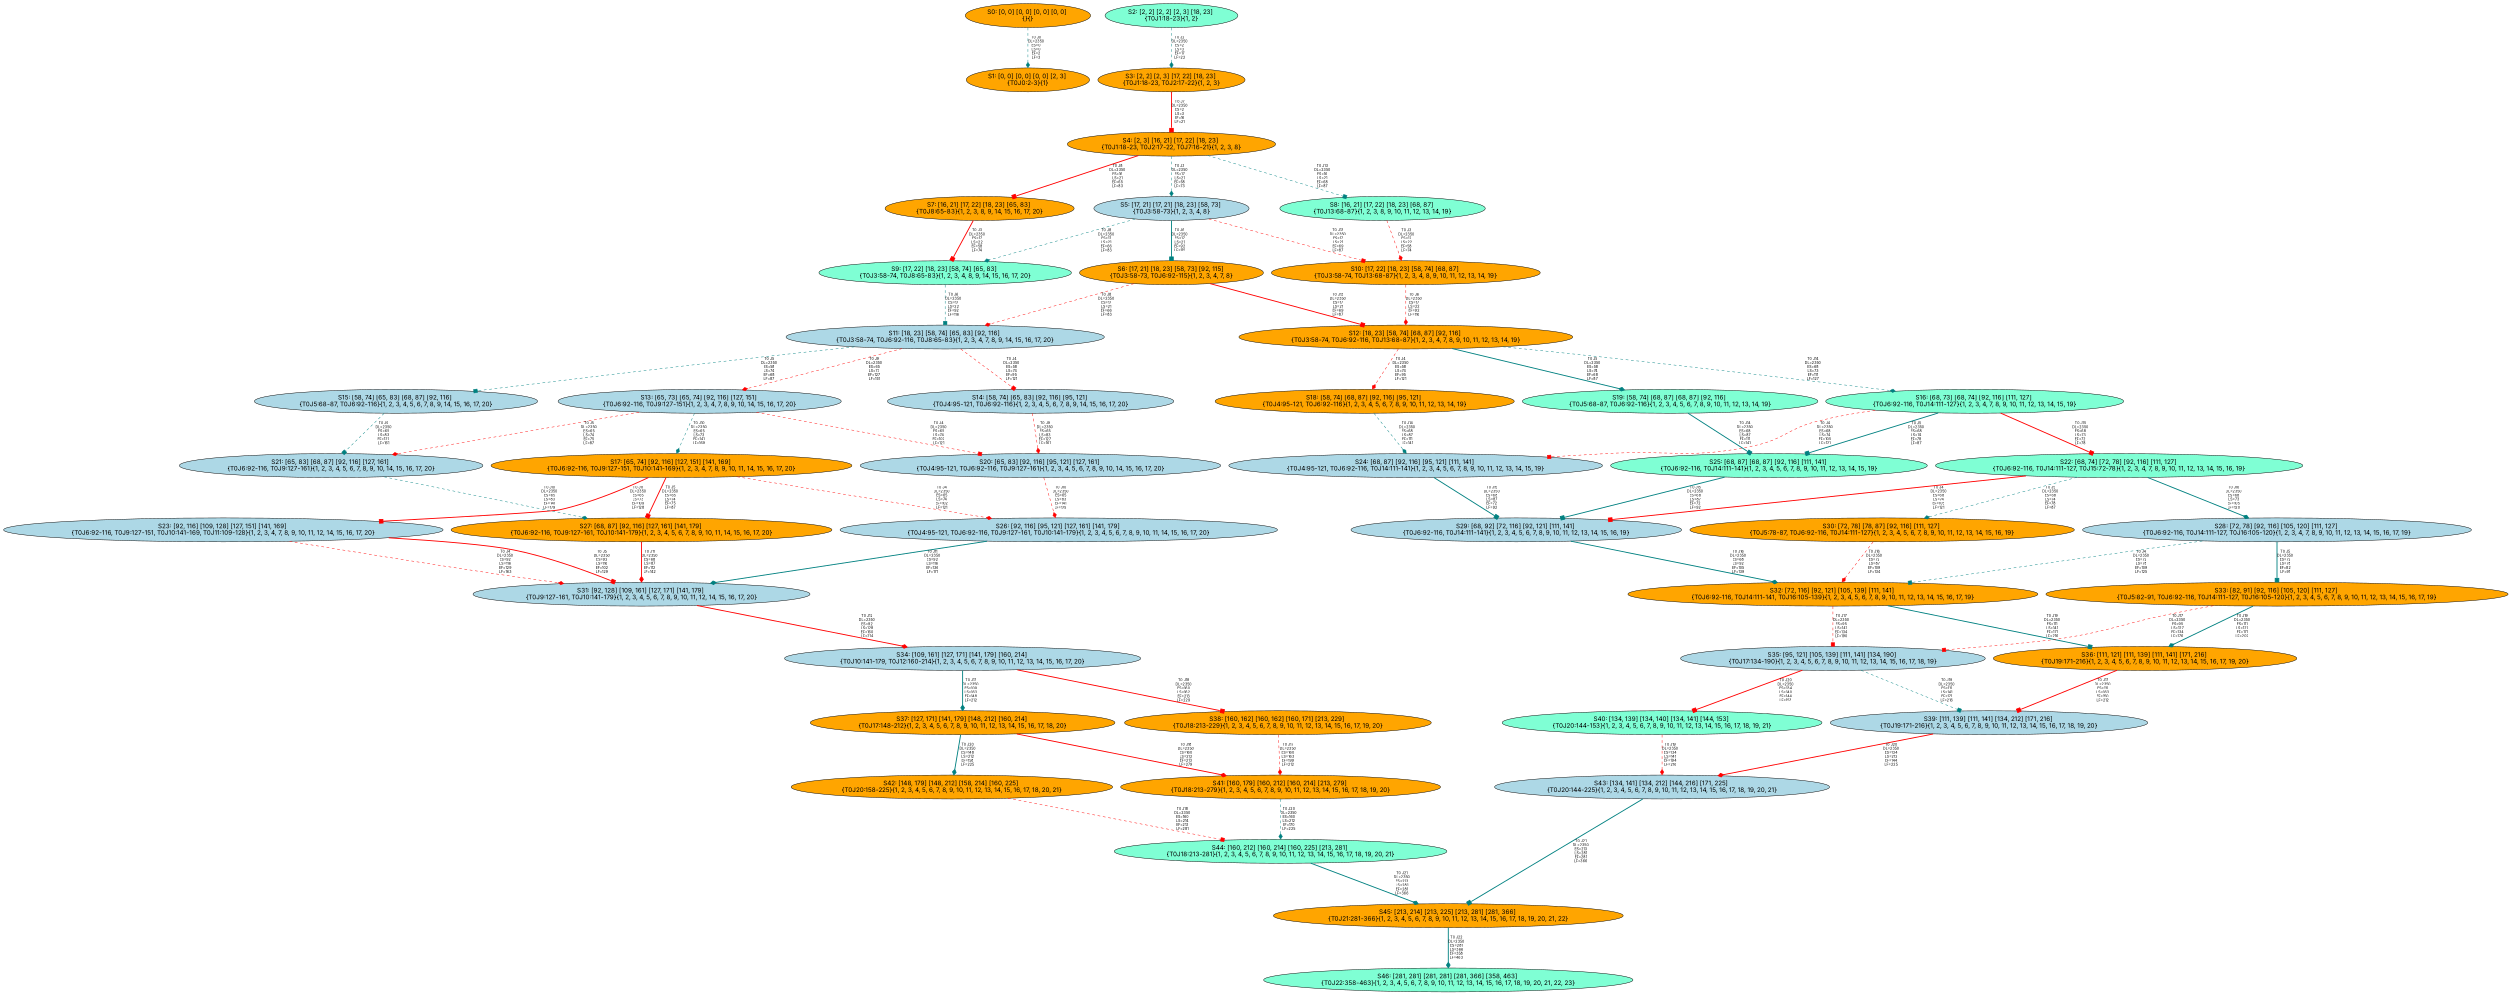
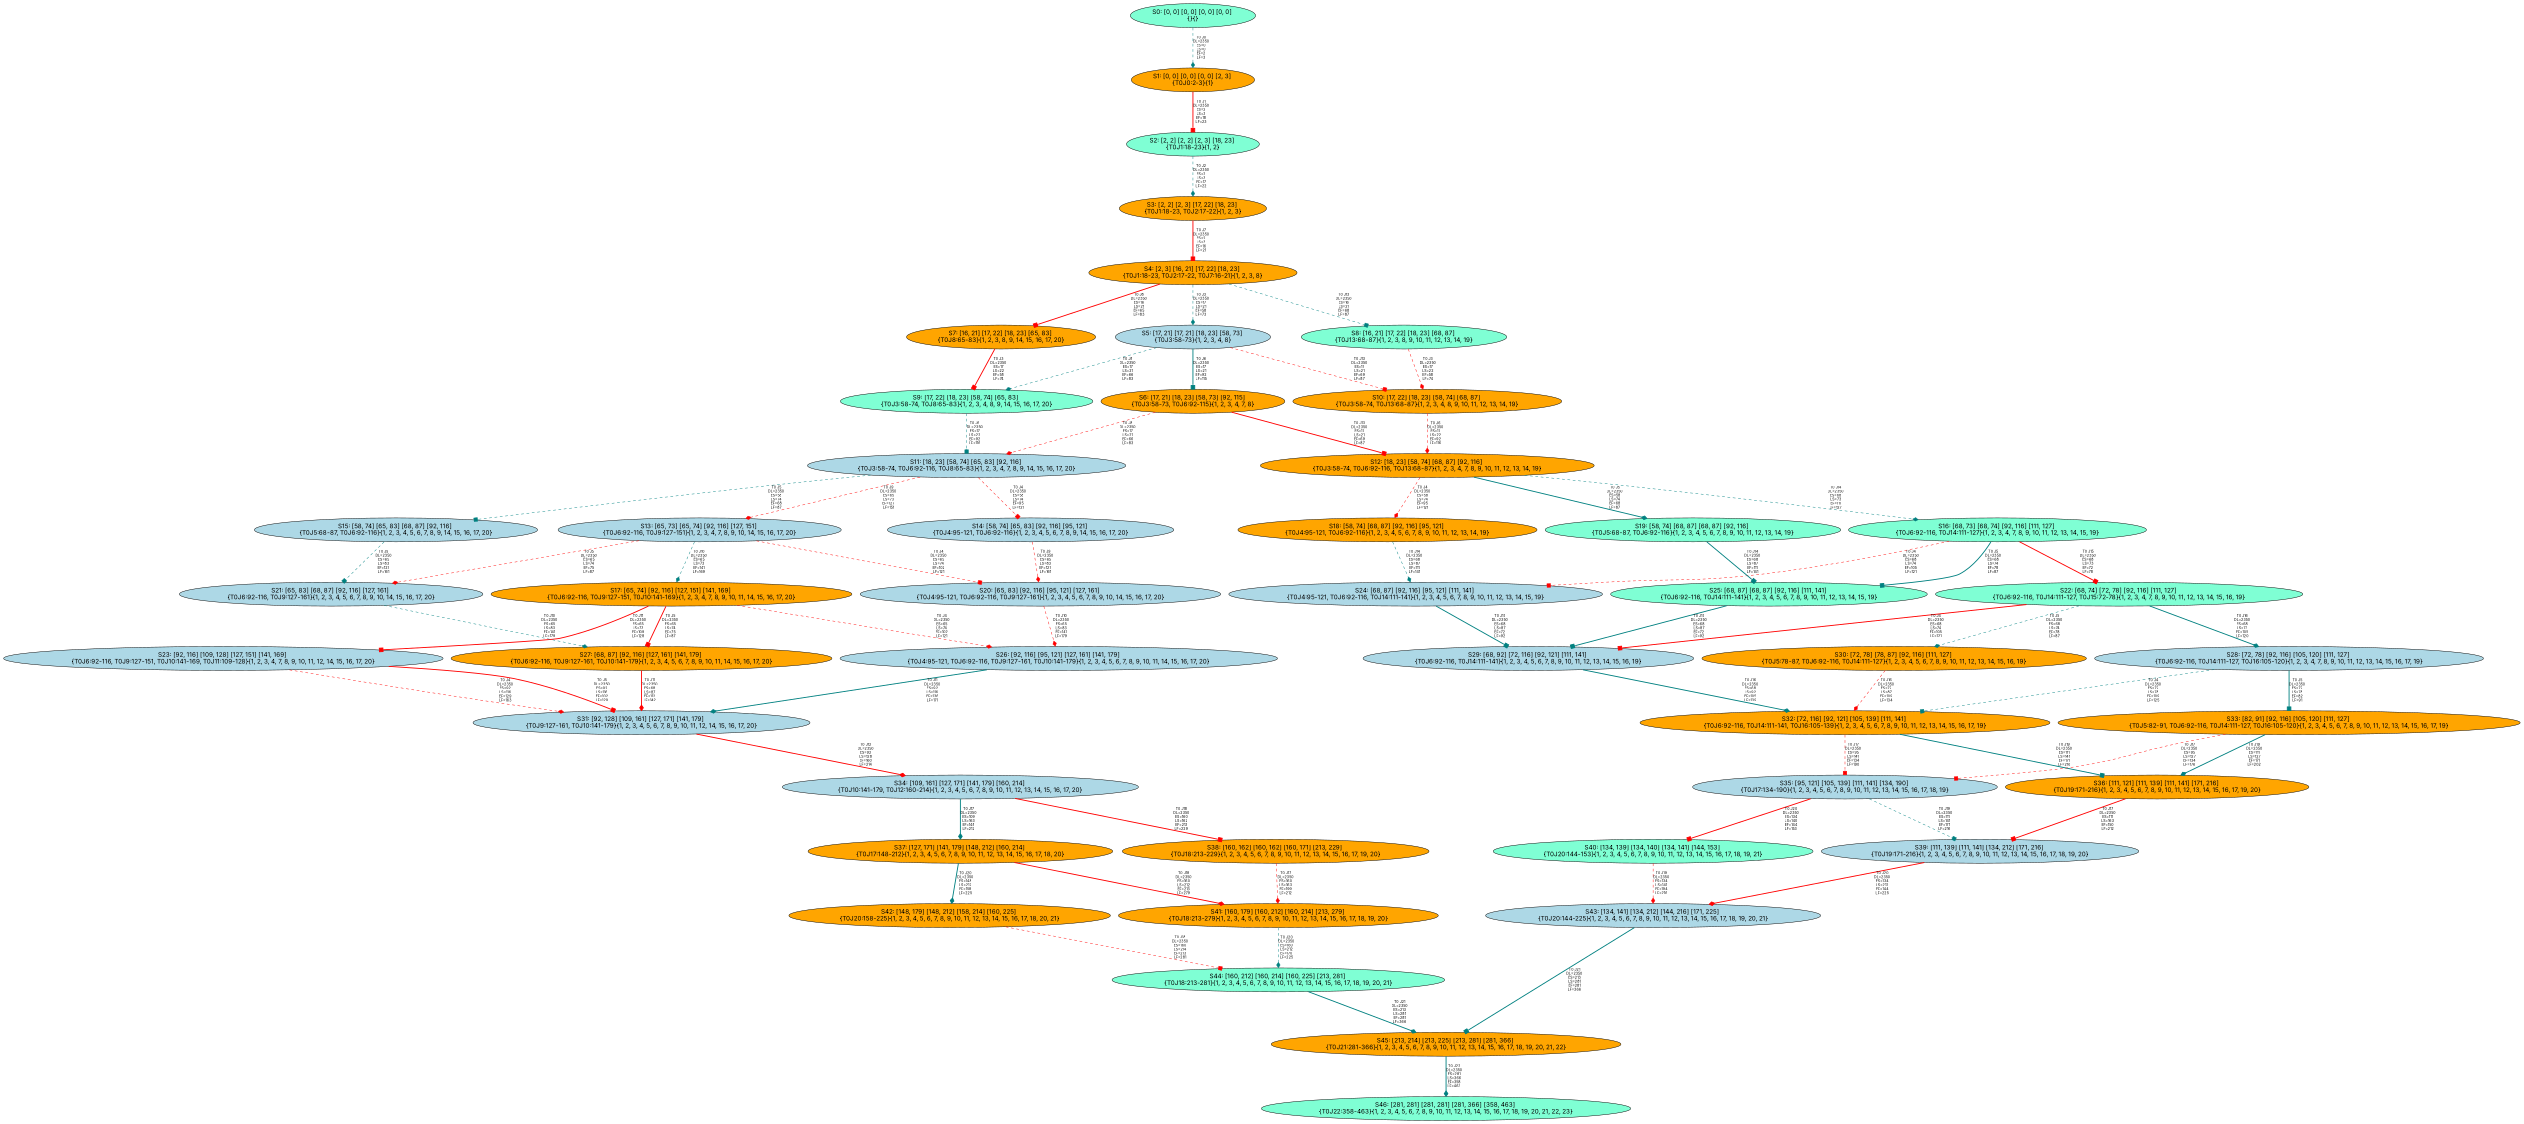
node "S0: [0, 0] [0, 0] [0, 0] [0, 0] {}{}": fillcolor orange -> aquamarine
edge "S1: [0, 0] [0, 0] [0, 0] [2, 3] {T0J0:2-3}{1}" -> "S2: [2, 2] [2, 2] [2, 3] [18, 23] {T0J1:18-23}{1, 2}": added, label "T0 J1 DL=2350 ES=2 LS=3 EF=18 LF=23"
